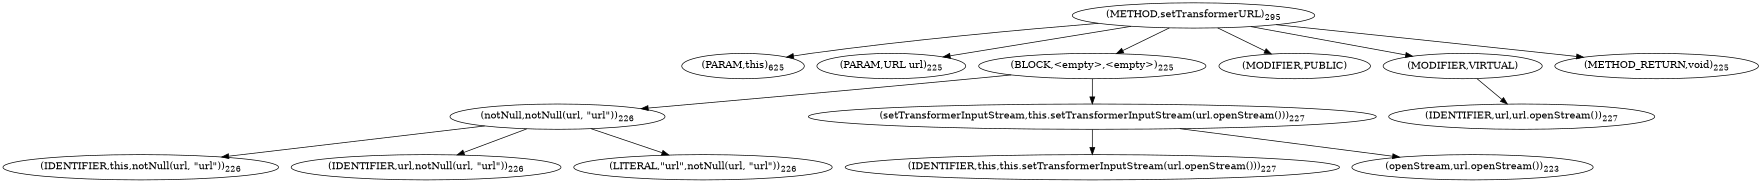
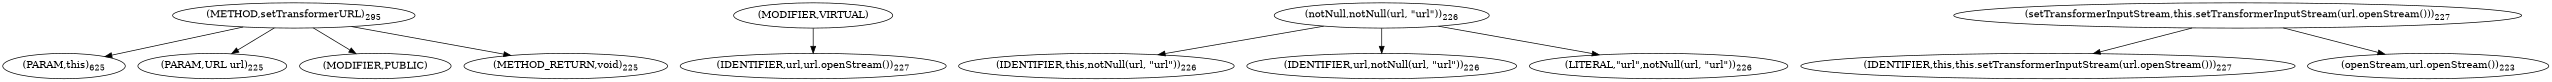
edge "(METHOD,setTransformerURL)" -> "(MODIFIER,VIRTUAL)": removed
node "(BLOCK,<empty>,<empty>)": removed
